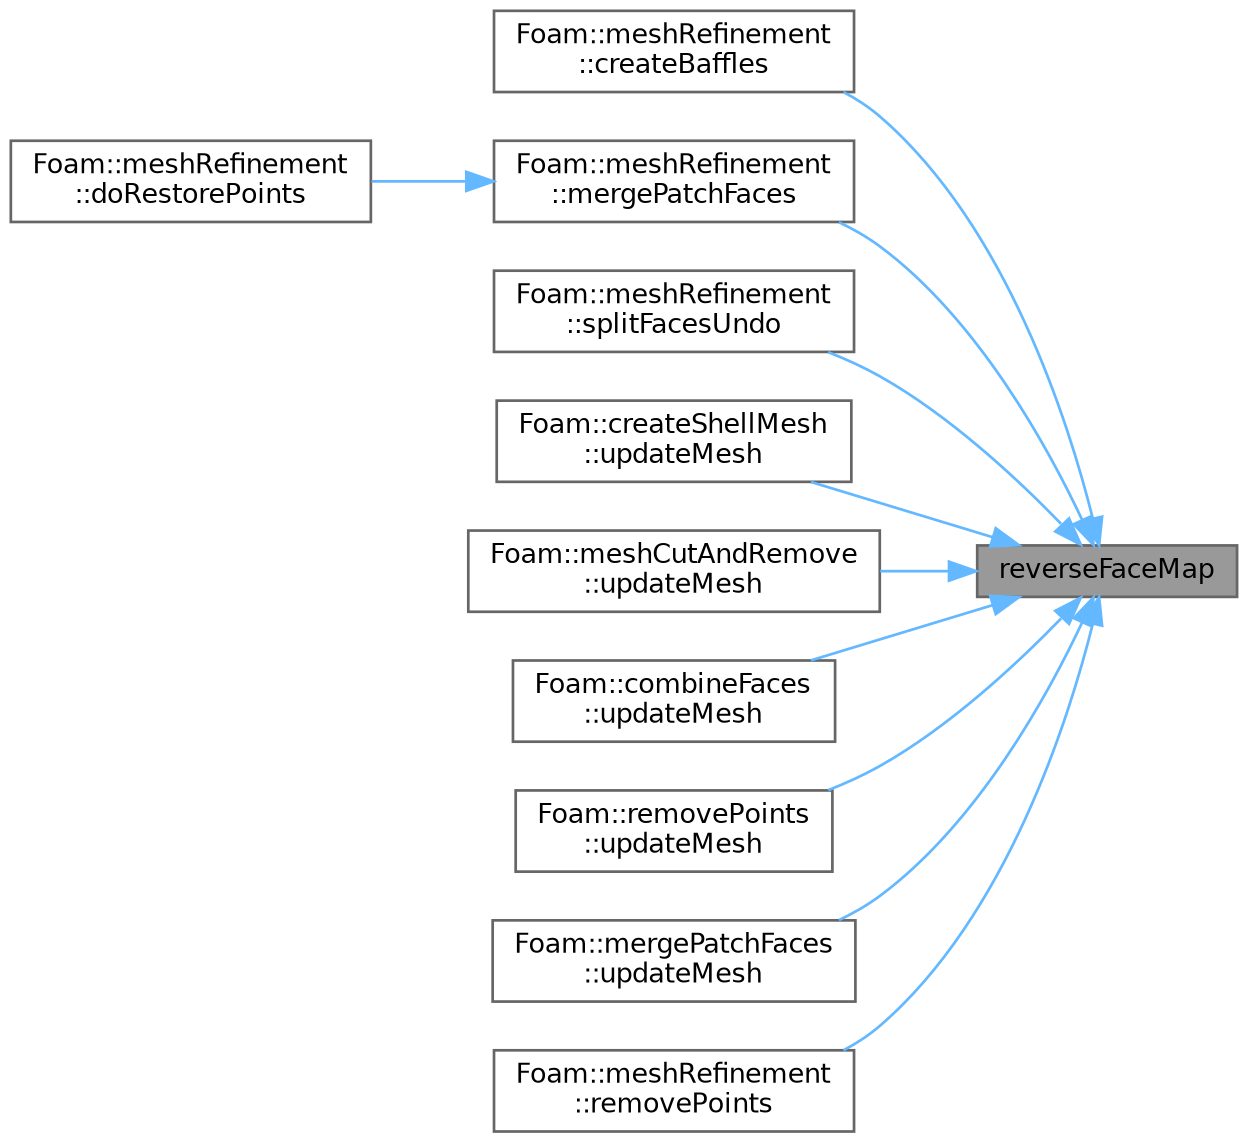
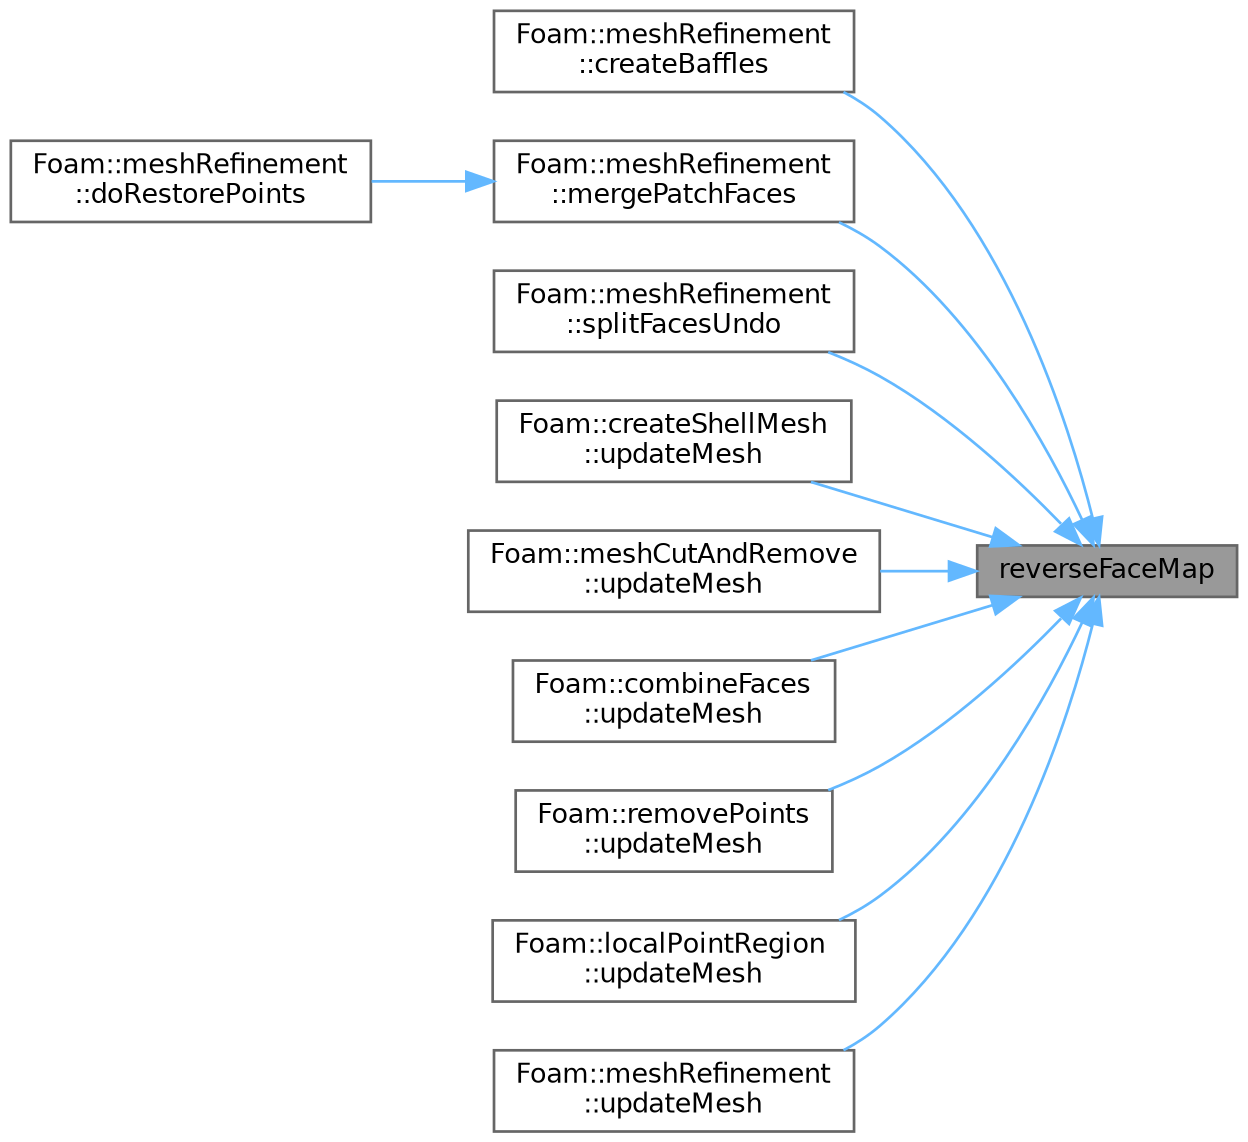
node "Foam::mergePatchFaces ::updateMesh": label "Foam::mergePatchFaces ::updateMesh" -> "Foam::localPointRegion ::updateMesh"
node "Foam::meshRefinement ::removePoints": label "Foam::meshRefinement ::removePoints" -> "Foam::meshRefinement ::updateMesh"
